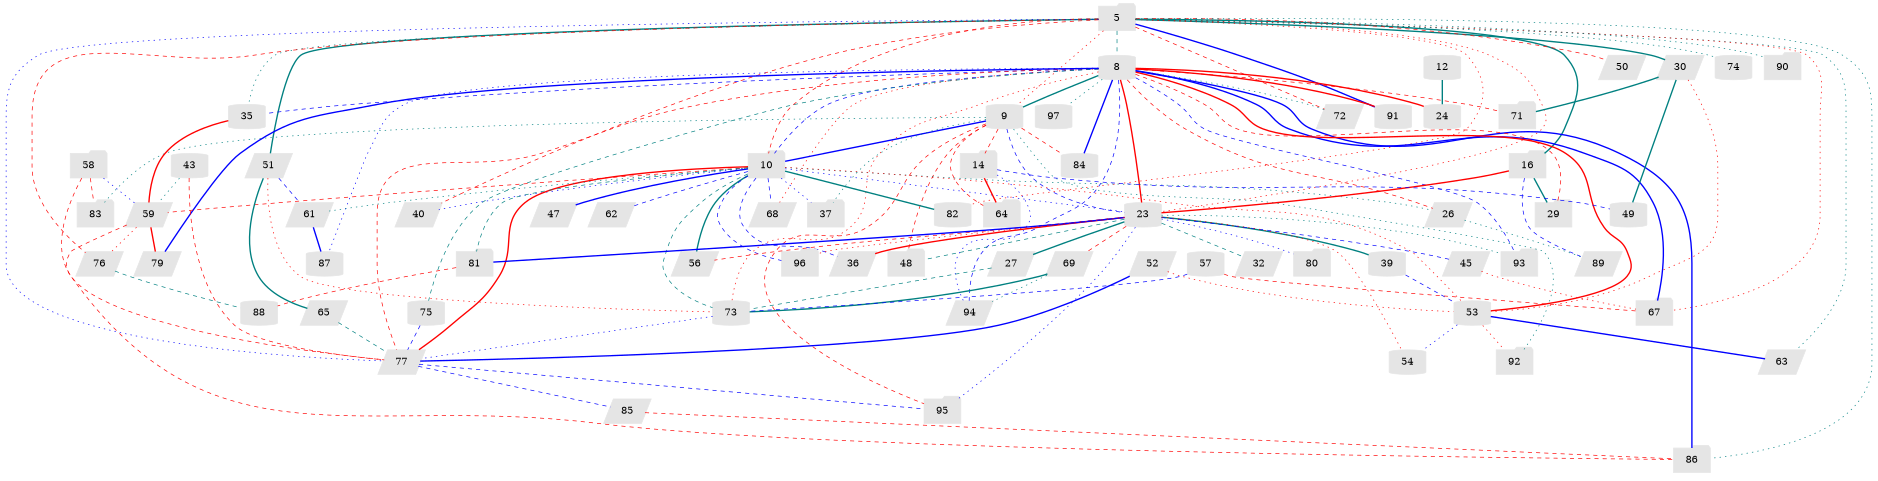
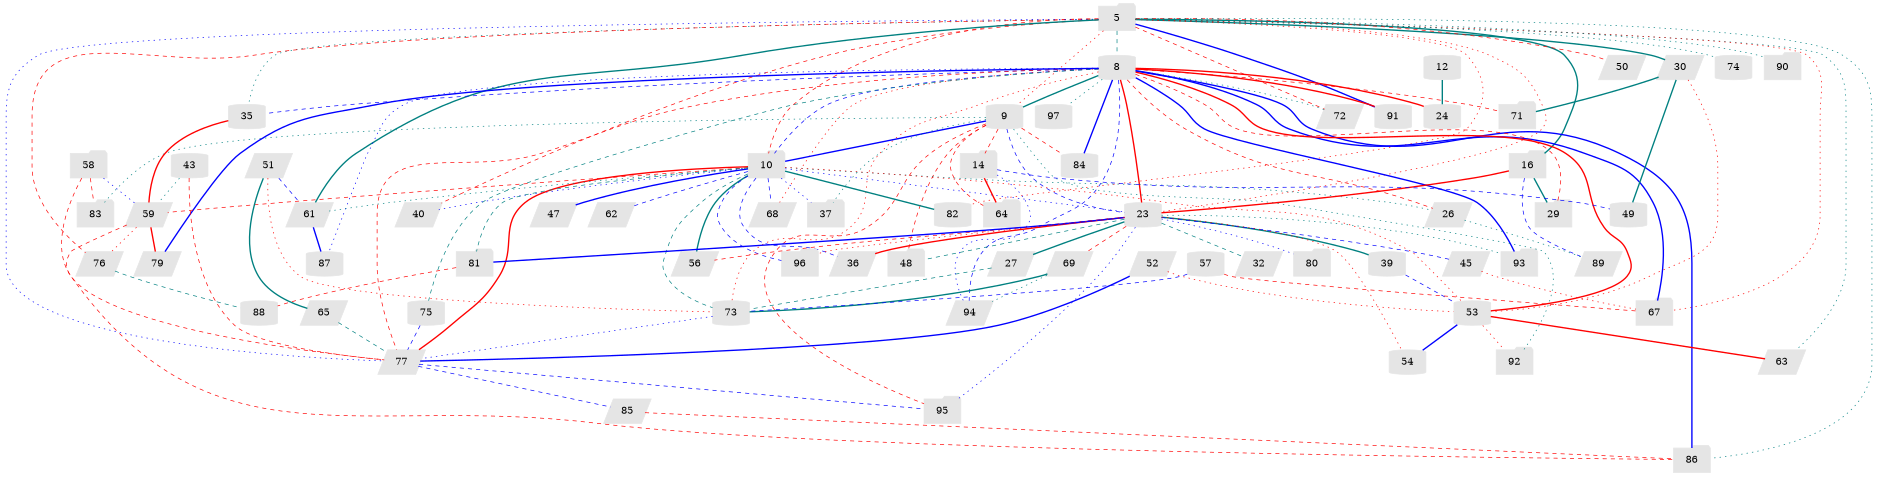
edge "5" -- "51": now "5" -- "61"
edge "8" -- "93": style dashed -> bold
edge "53" -- "54": style dotted -> bold
edge "53" -- "63": color blue -> red
